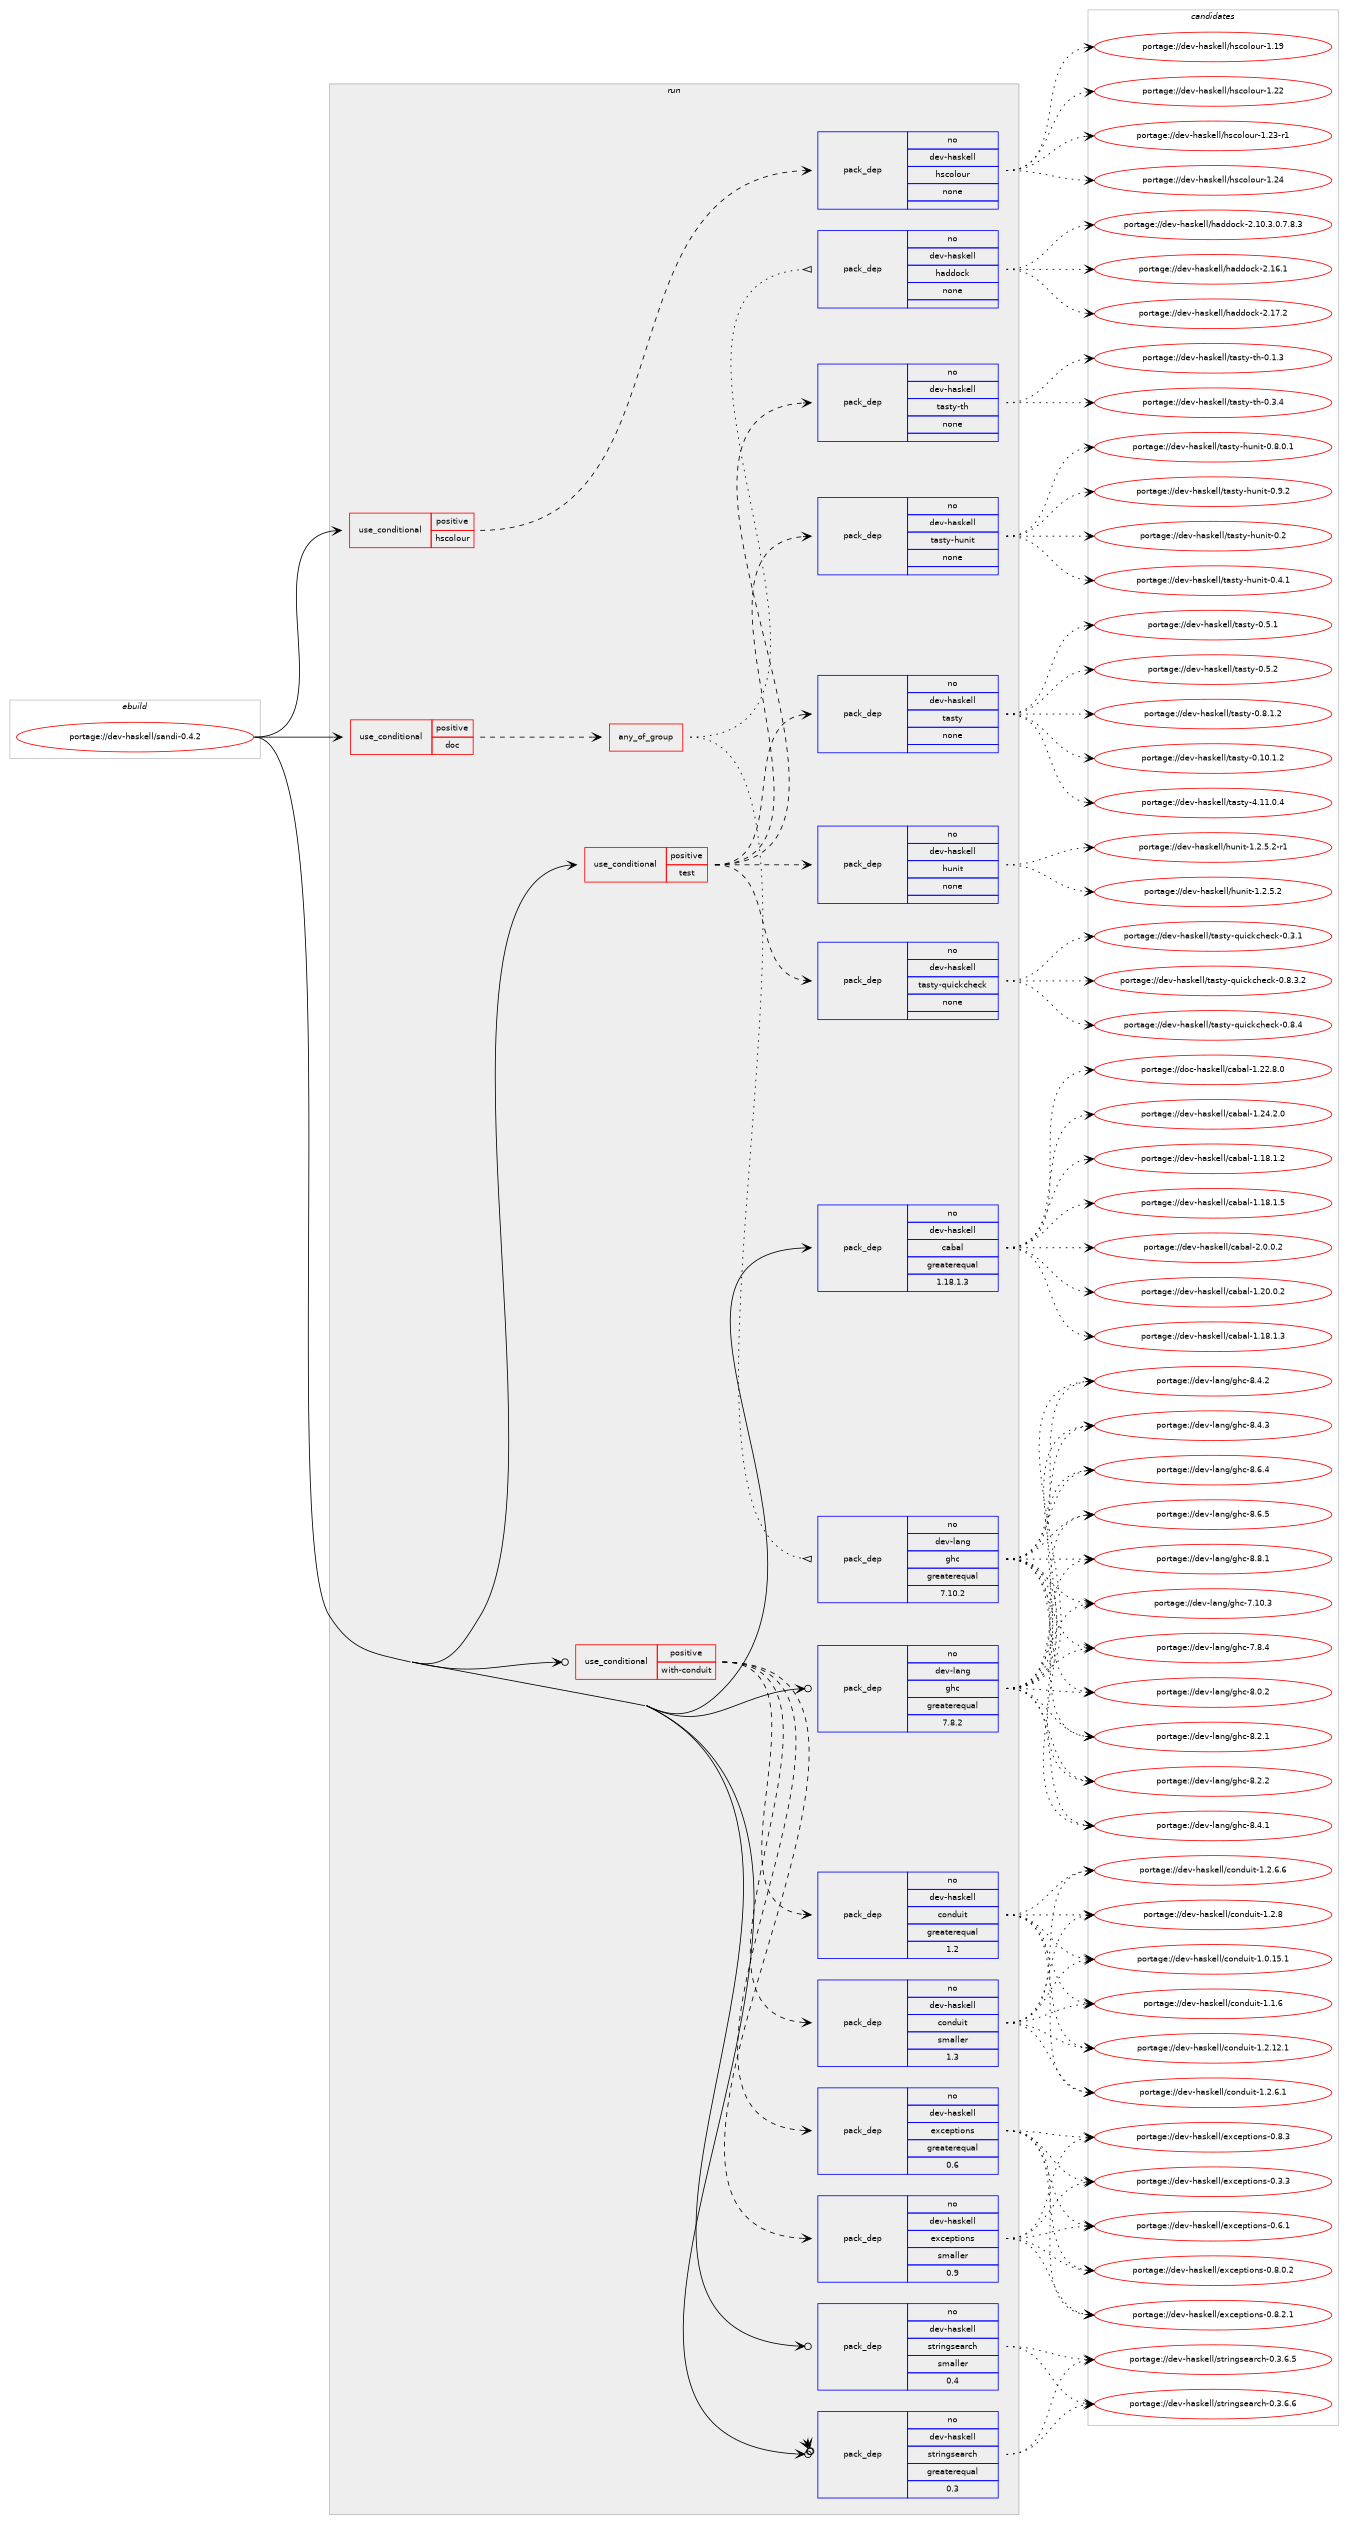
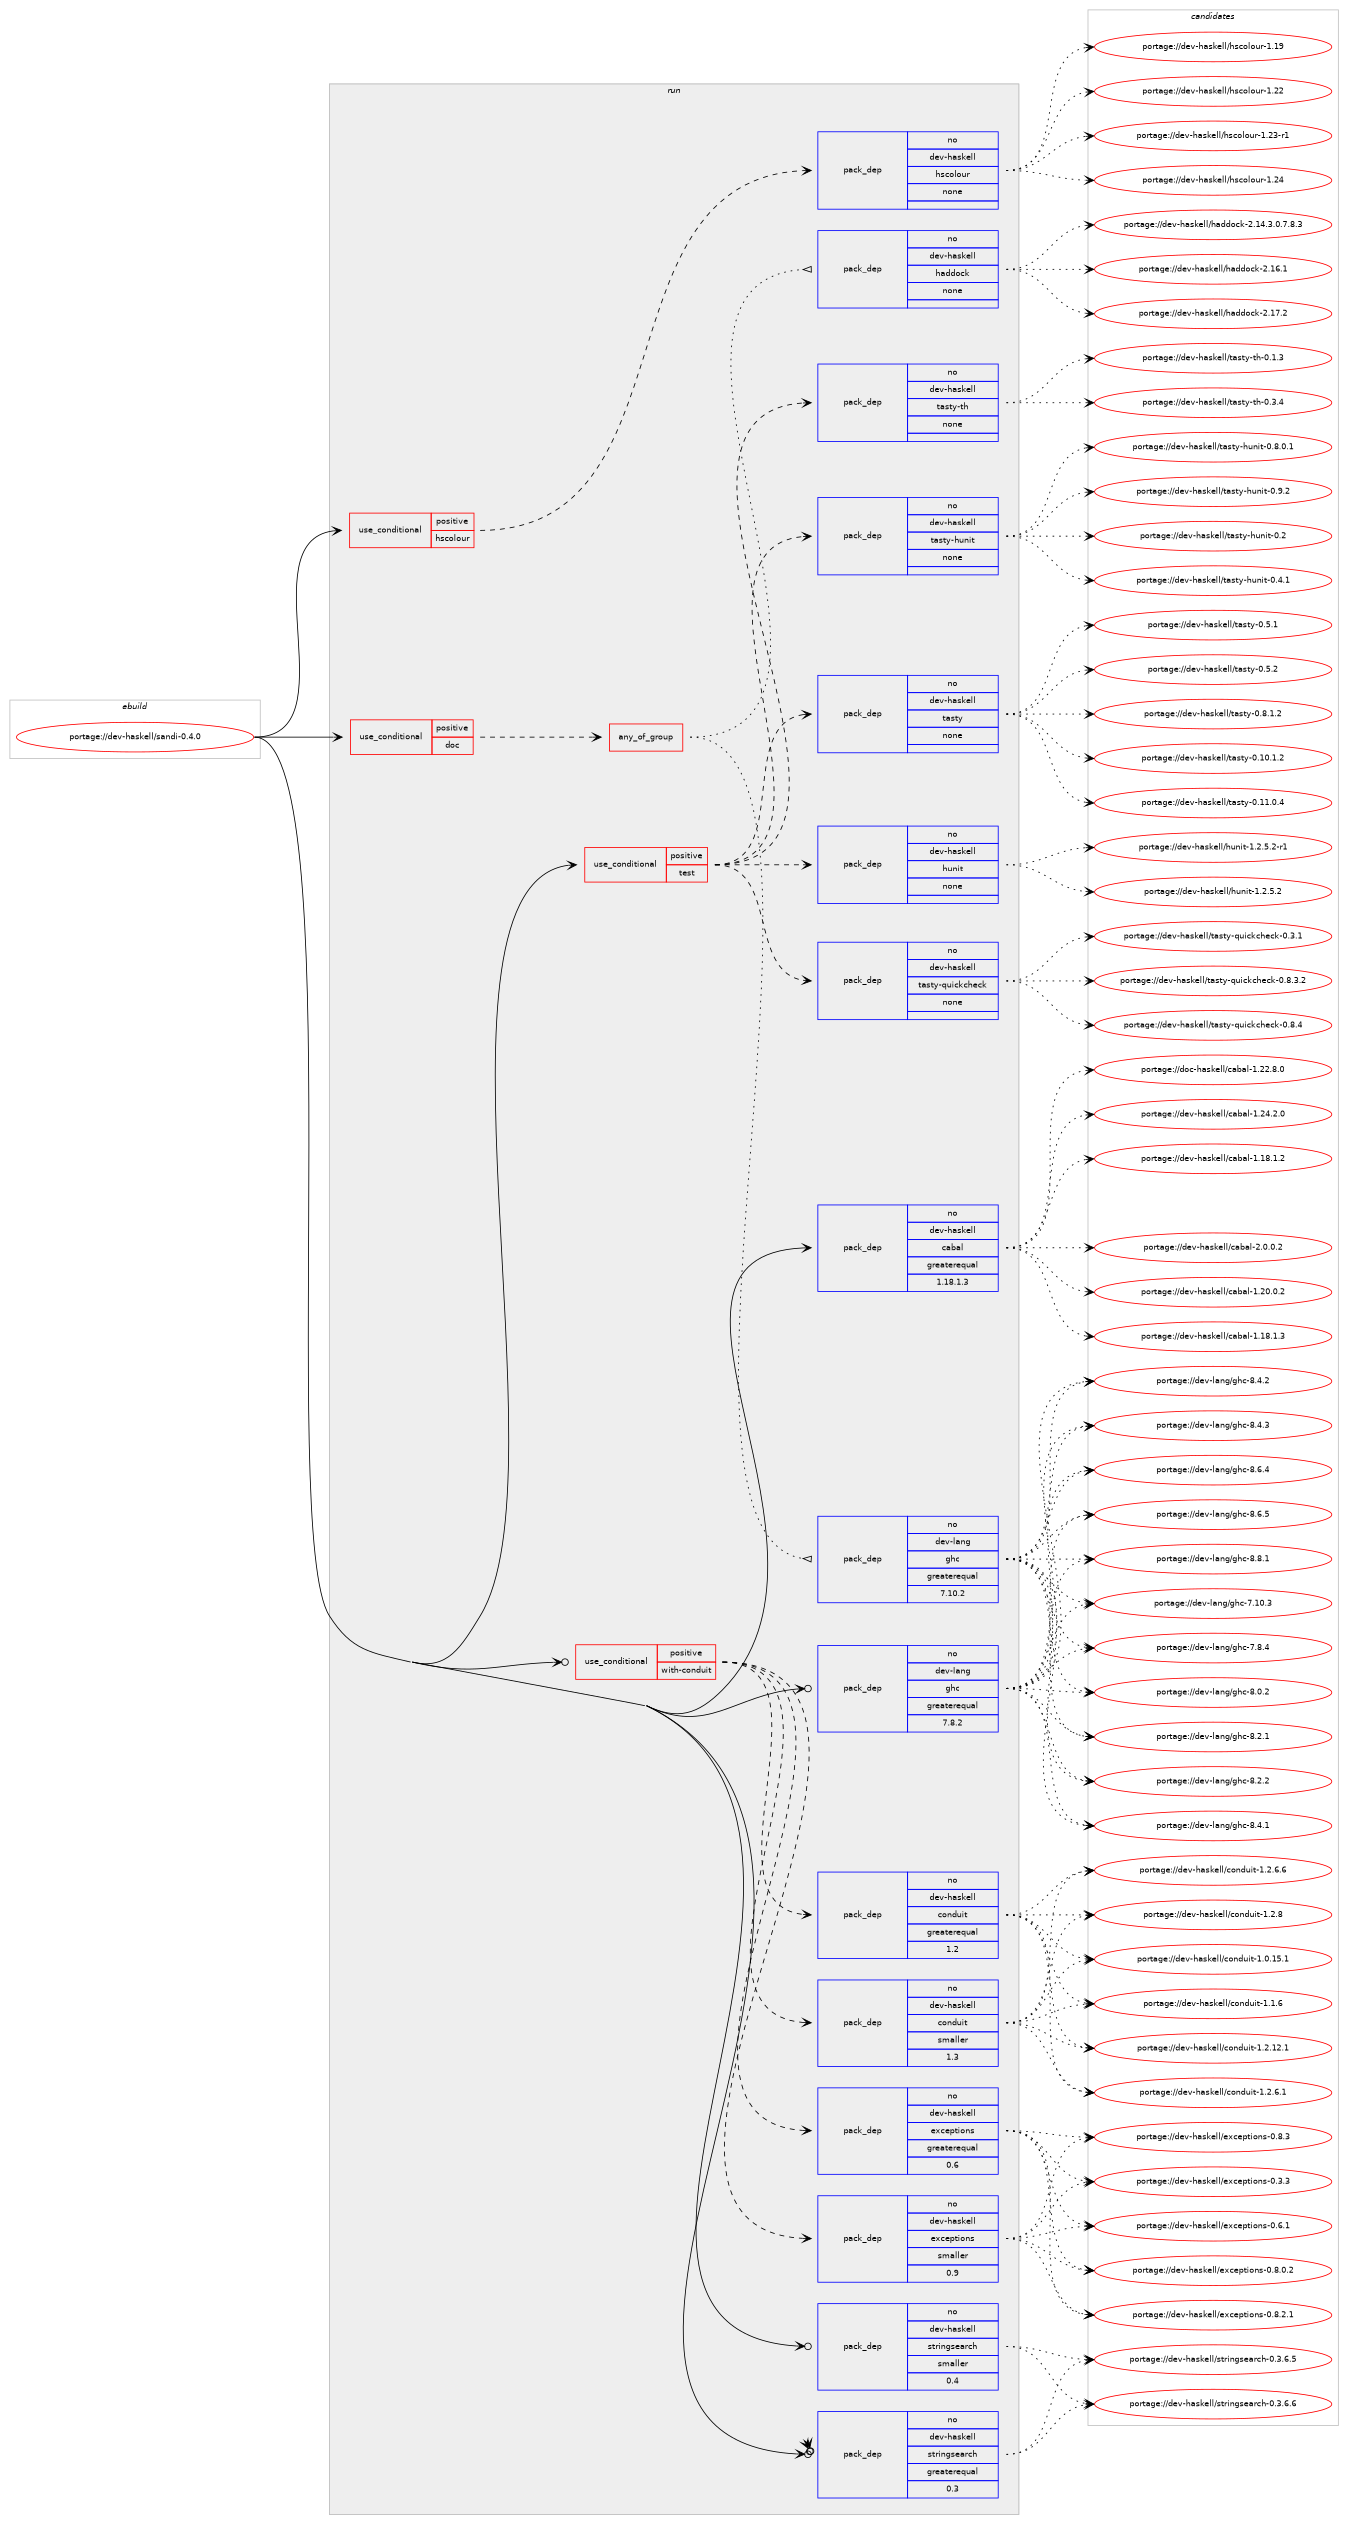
node "portage://dev-haskell/haddock-2.10.3.0.7.8.3": label "portage://dev-haskell/haddock-2.10.3.0.7.8.3" -> "portage://dev-haskell/haddock-2.14.3.0.7.8.3"
node "portage://dev-haskell/sandi-0.4.2": label "portage://dev-haskell/sandi-0.4.2" -> "portage://dev-haskell/sandi-0.4.0"
node "portage://dev-haskell/tasty-4.11.0.4": label "portage://dev-haskell/tasty-4.11.0.4" -> "portage://dev-haskell/tasty-0.11.0.4"
node "portage://dev-haskell/cabal-1.18.1.5": removed
